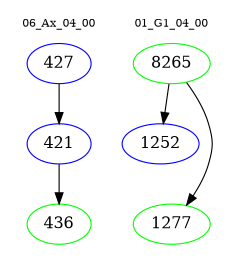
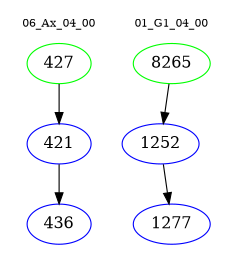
node "427": color blue -> green
edge "8265" -> "1277": now "1252" -> "1277"
node "436": color green -> blue
node "1277": color green -> blue
